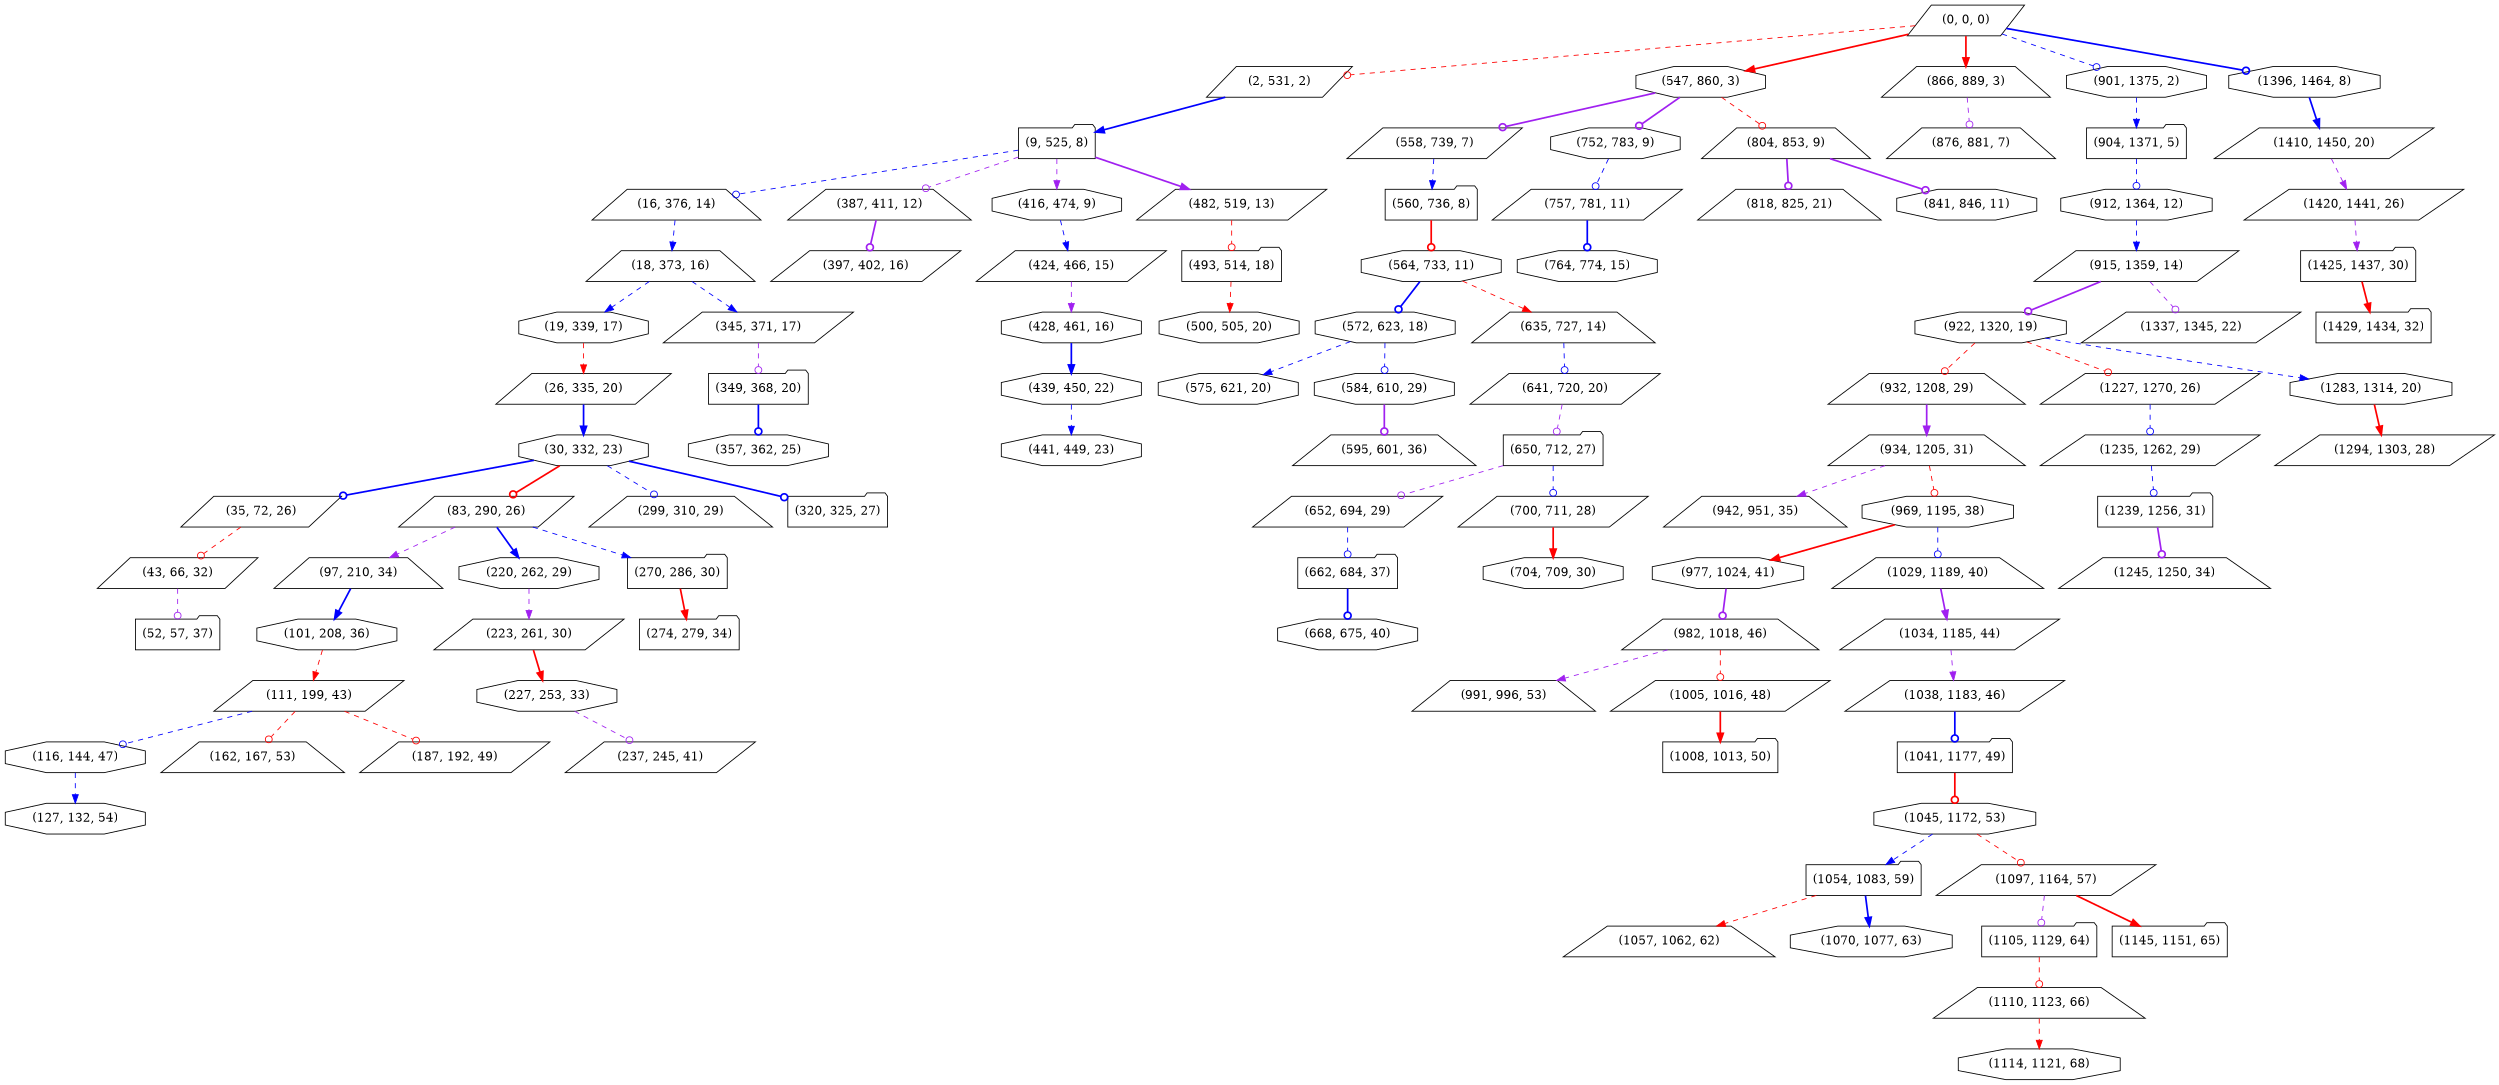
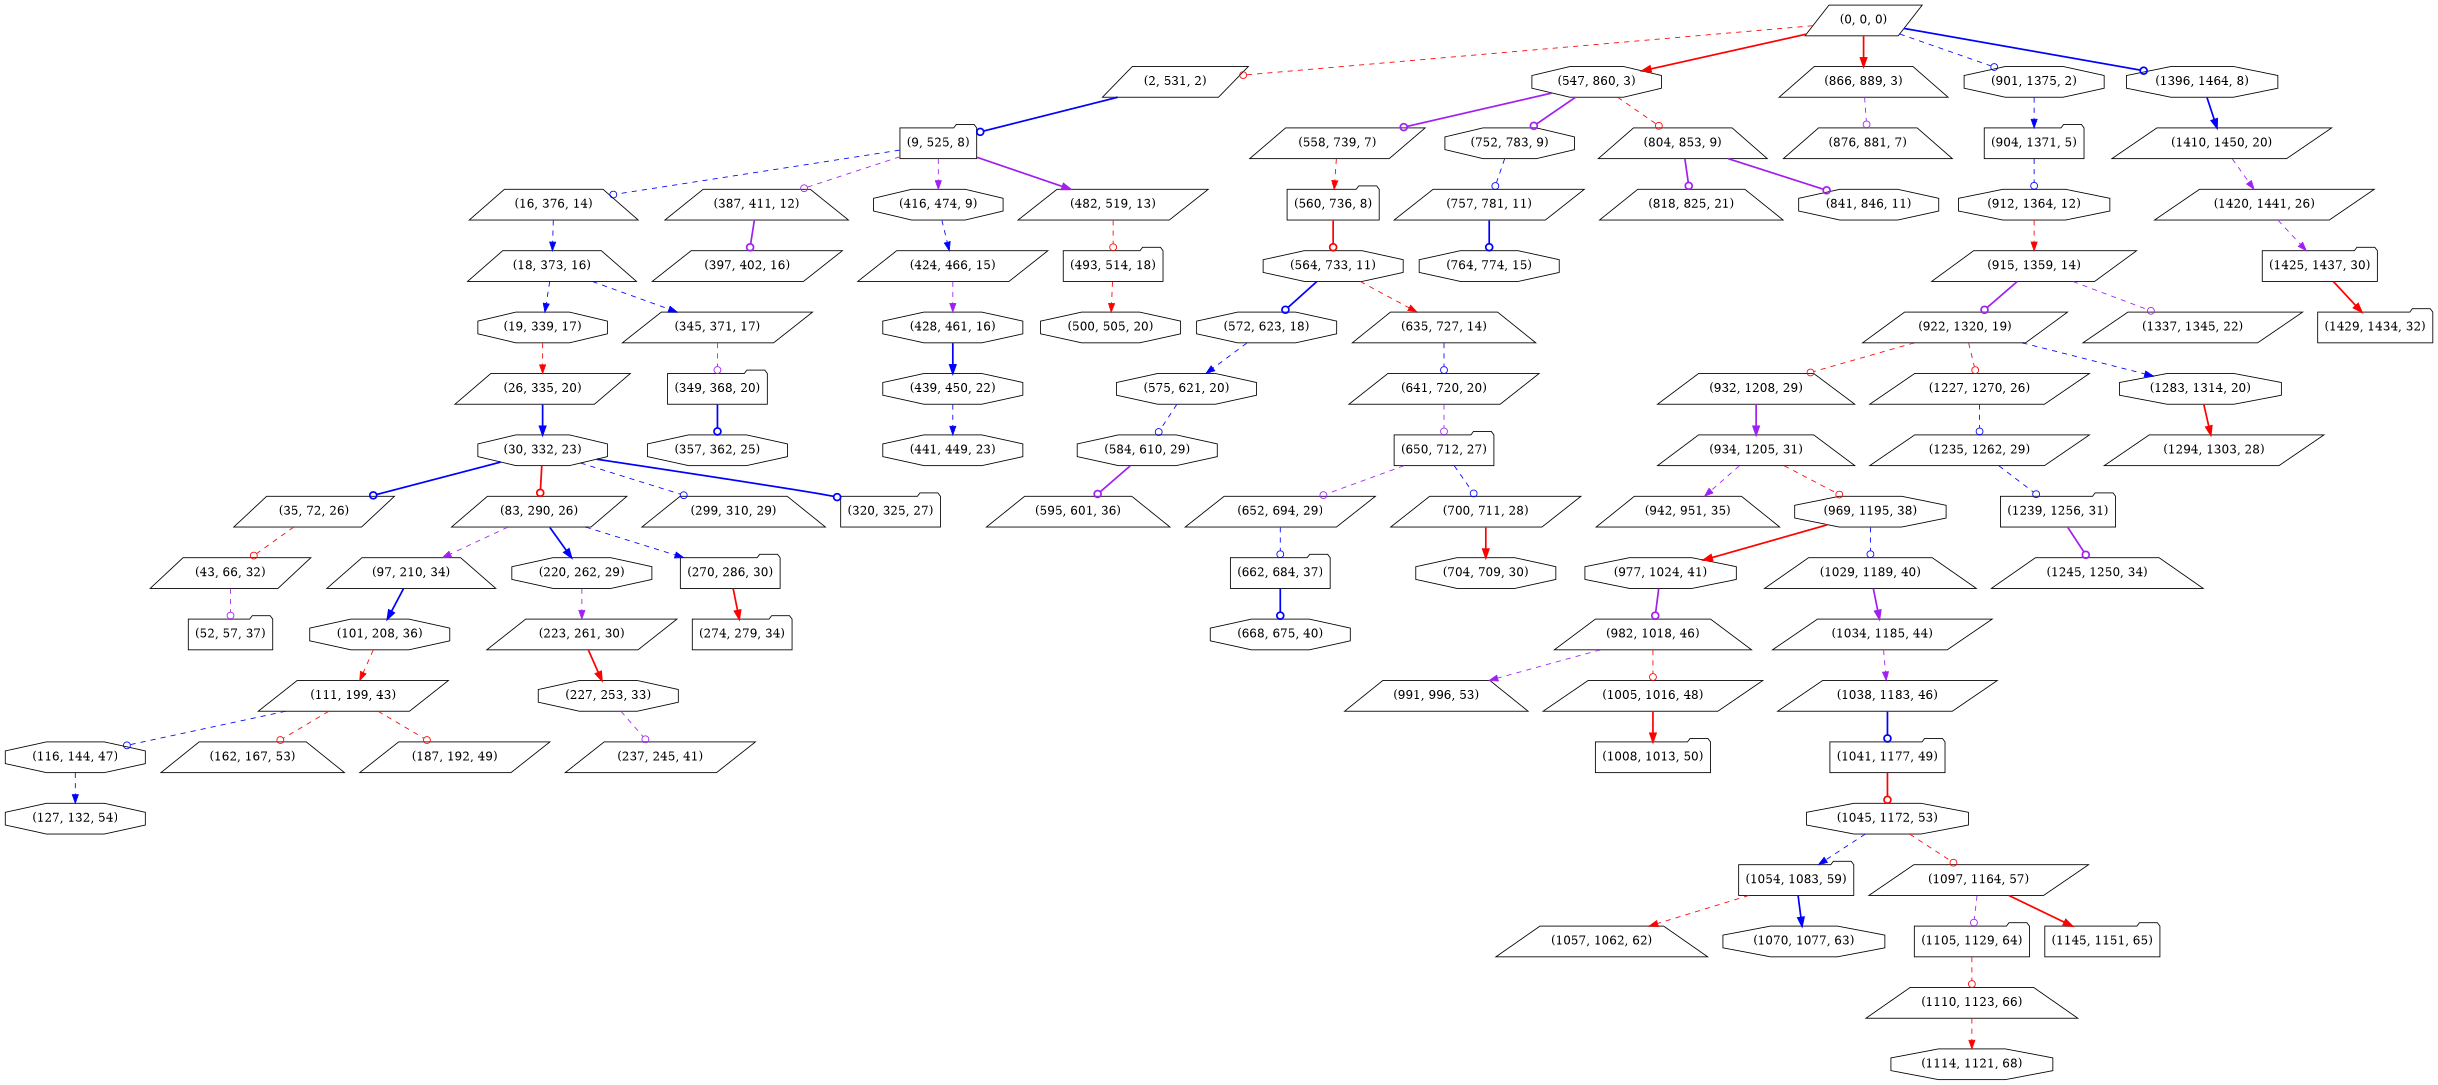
edge "(2, 531, 2)" -> "(9, 525, 8)": arrowhead normal -> odot
edge "(558, 739, 7)" -> "(560, 736, 8)": color blue -> red
edge "(912, 1364, 12)" -> "(915, 1359, 14)": color blue -> red
node "(922, 1320, 19)": shape octagon -> parallelogram
edge "(572, 623, 18)" -> "(584, 610, 29)": now "(575, 621, 20)" -> "(584, 610, 29)"
